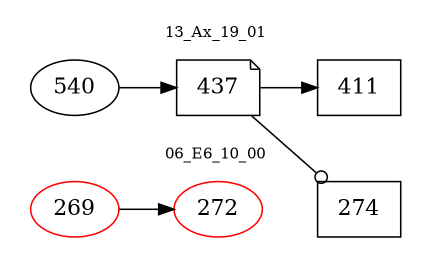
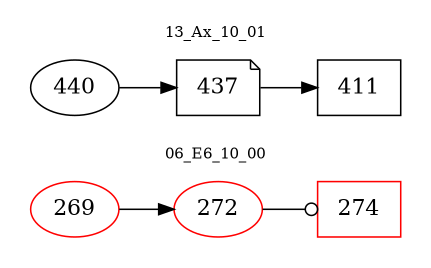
cluster "13_Ax_19_01": label "13_Ax_19_01" -> "13_Ax_10_01"
node "540": label "540" -> "440"
edge "437" -> "274": now "272" -> "274"
node "274": color black -> red
